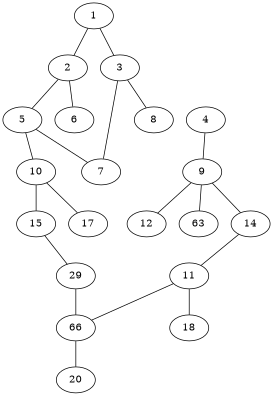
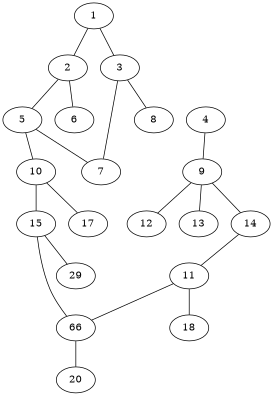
node "63": label "63" -> "13"
edge "29" -- "66": now "15" -- "66"
